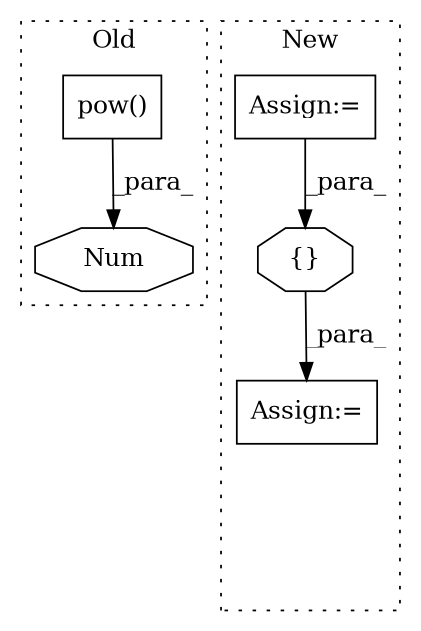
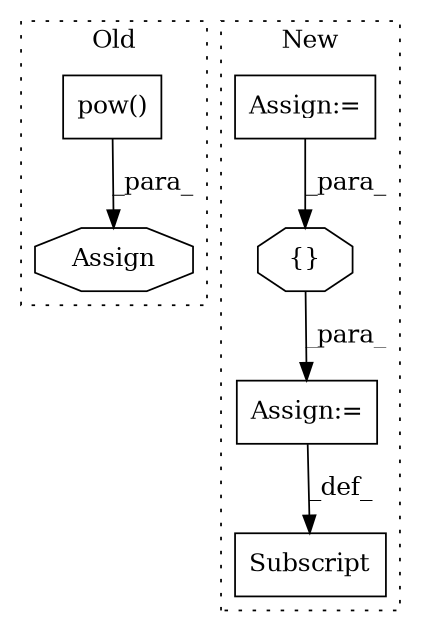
node "Num": label "Num" -> "Assign"
node "Subscript": added
